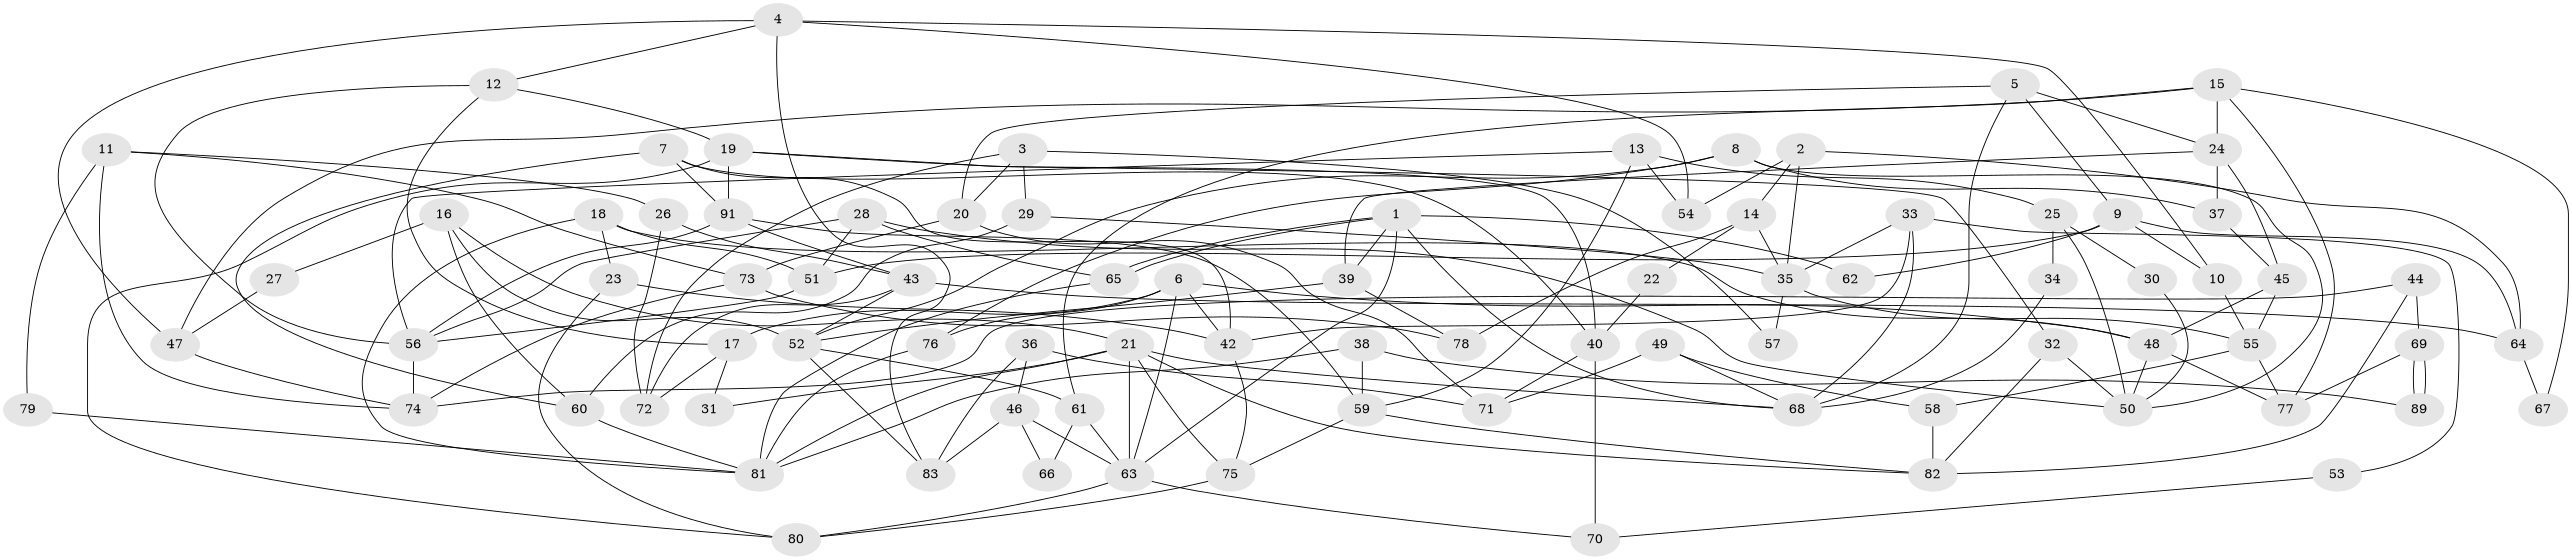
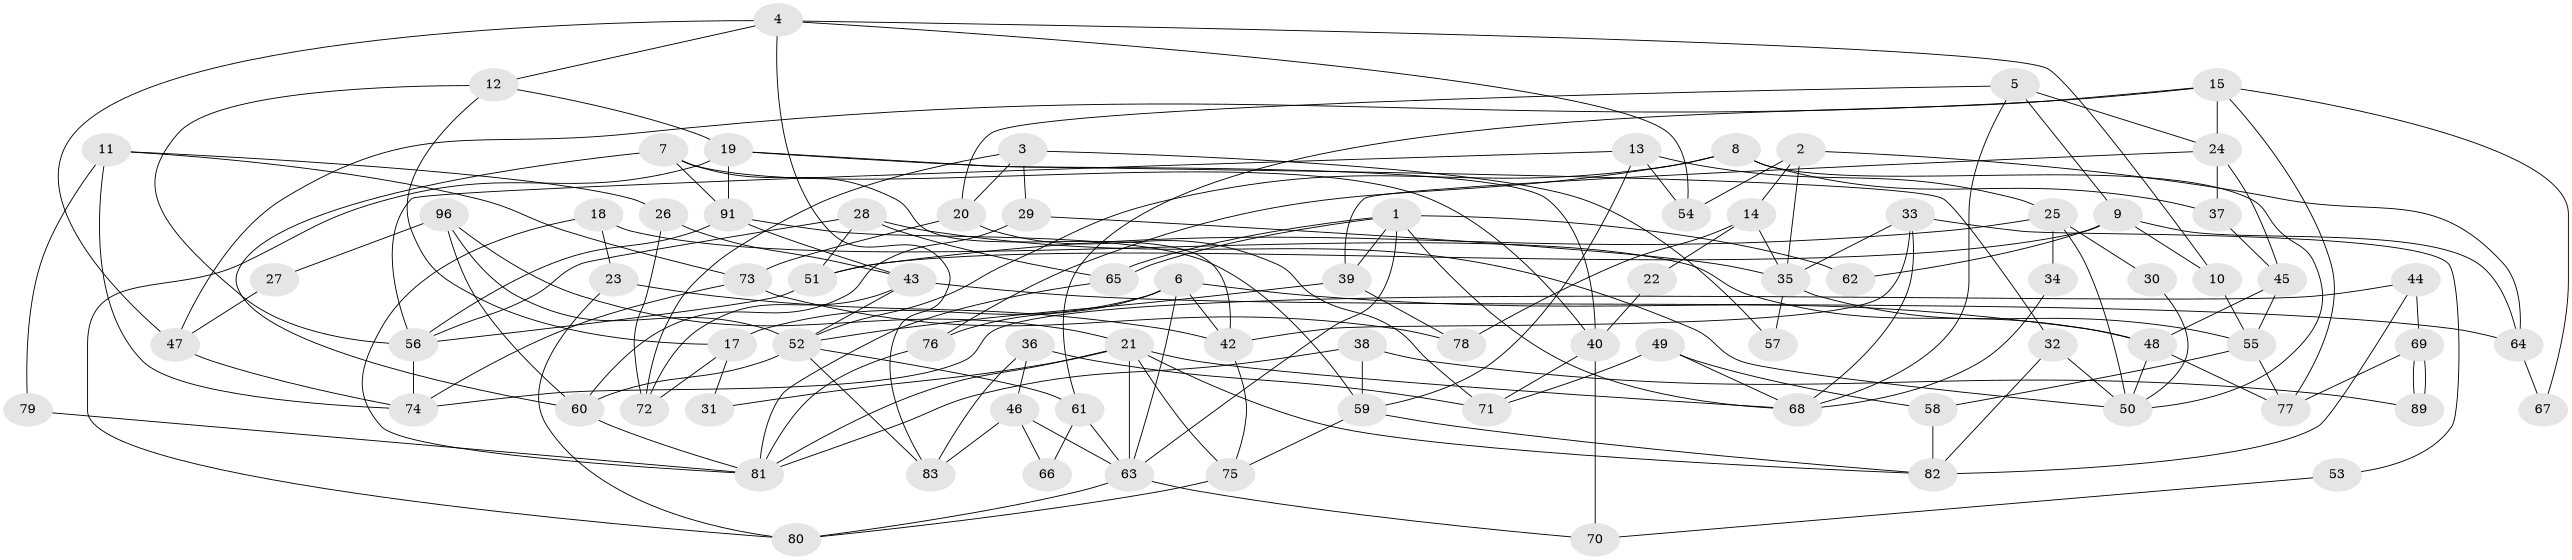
node "16": label "16" -> "96"
edge "18" -- "51": now "25" -- "51"
edge "52" -- "60": added
